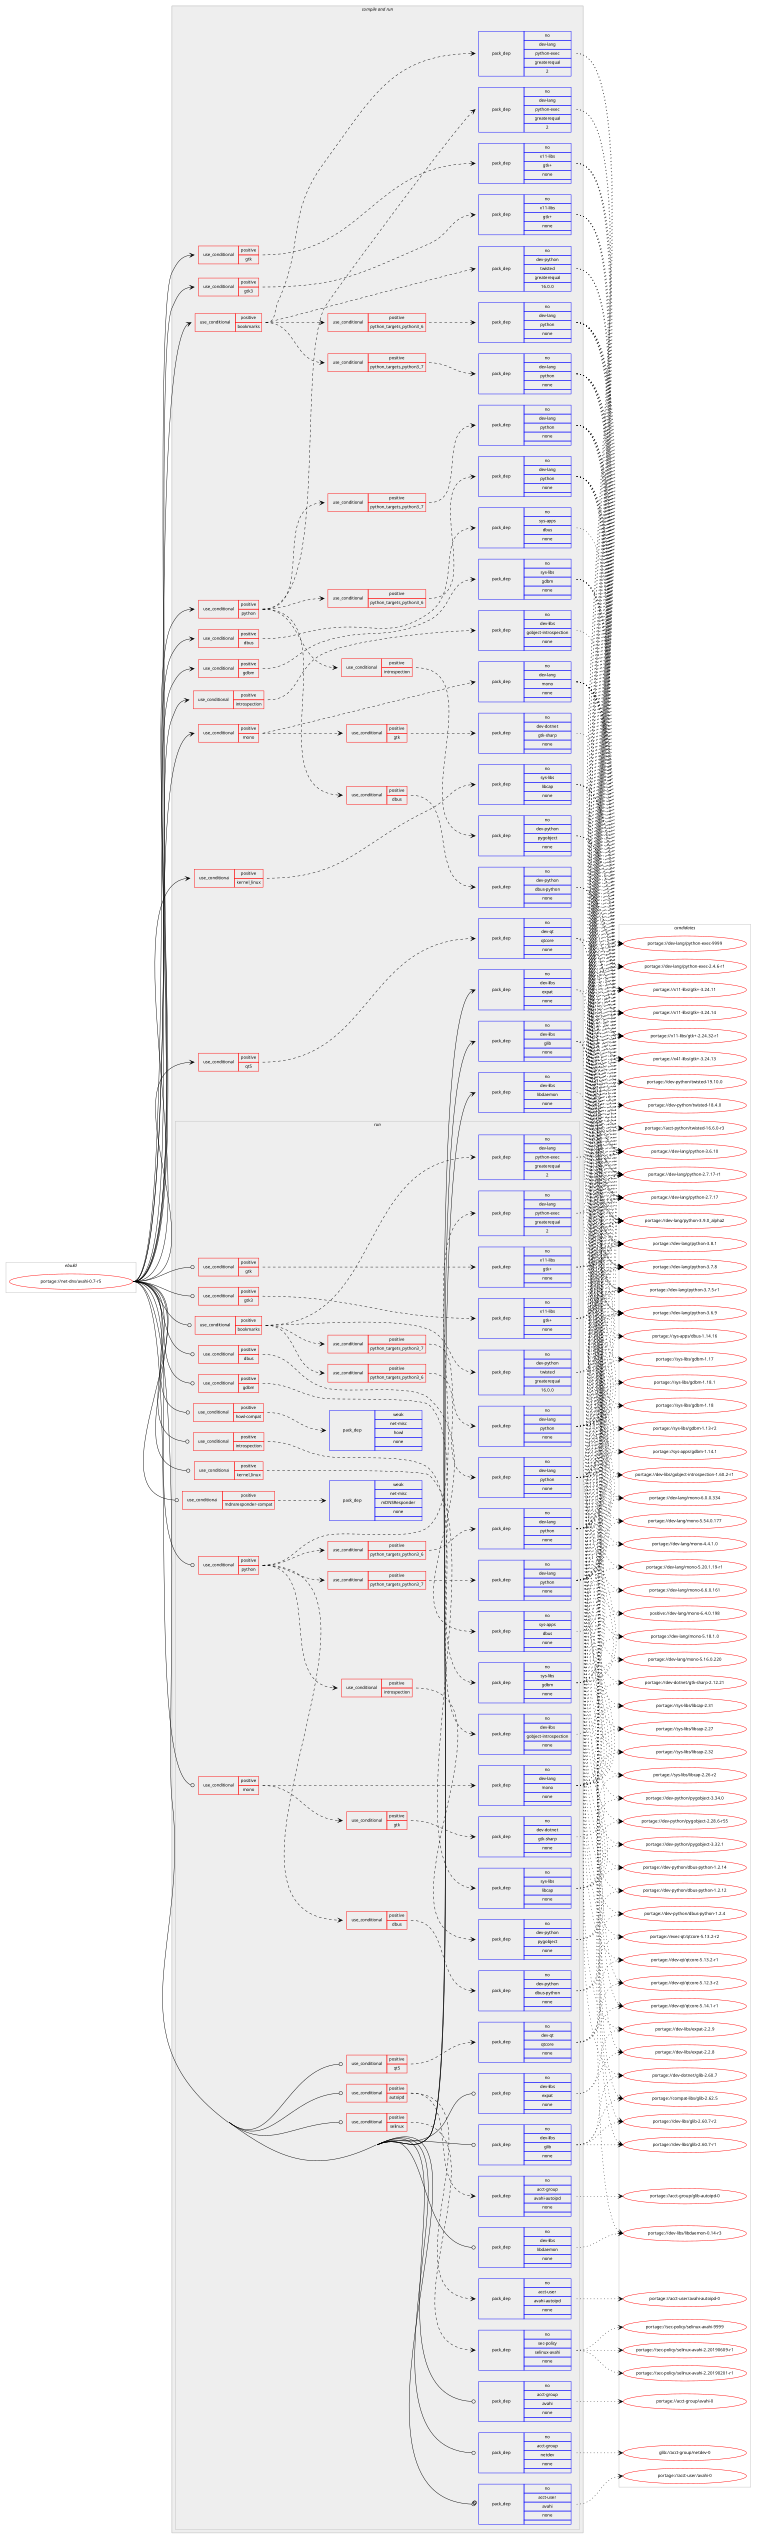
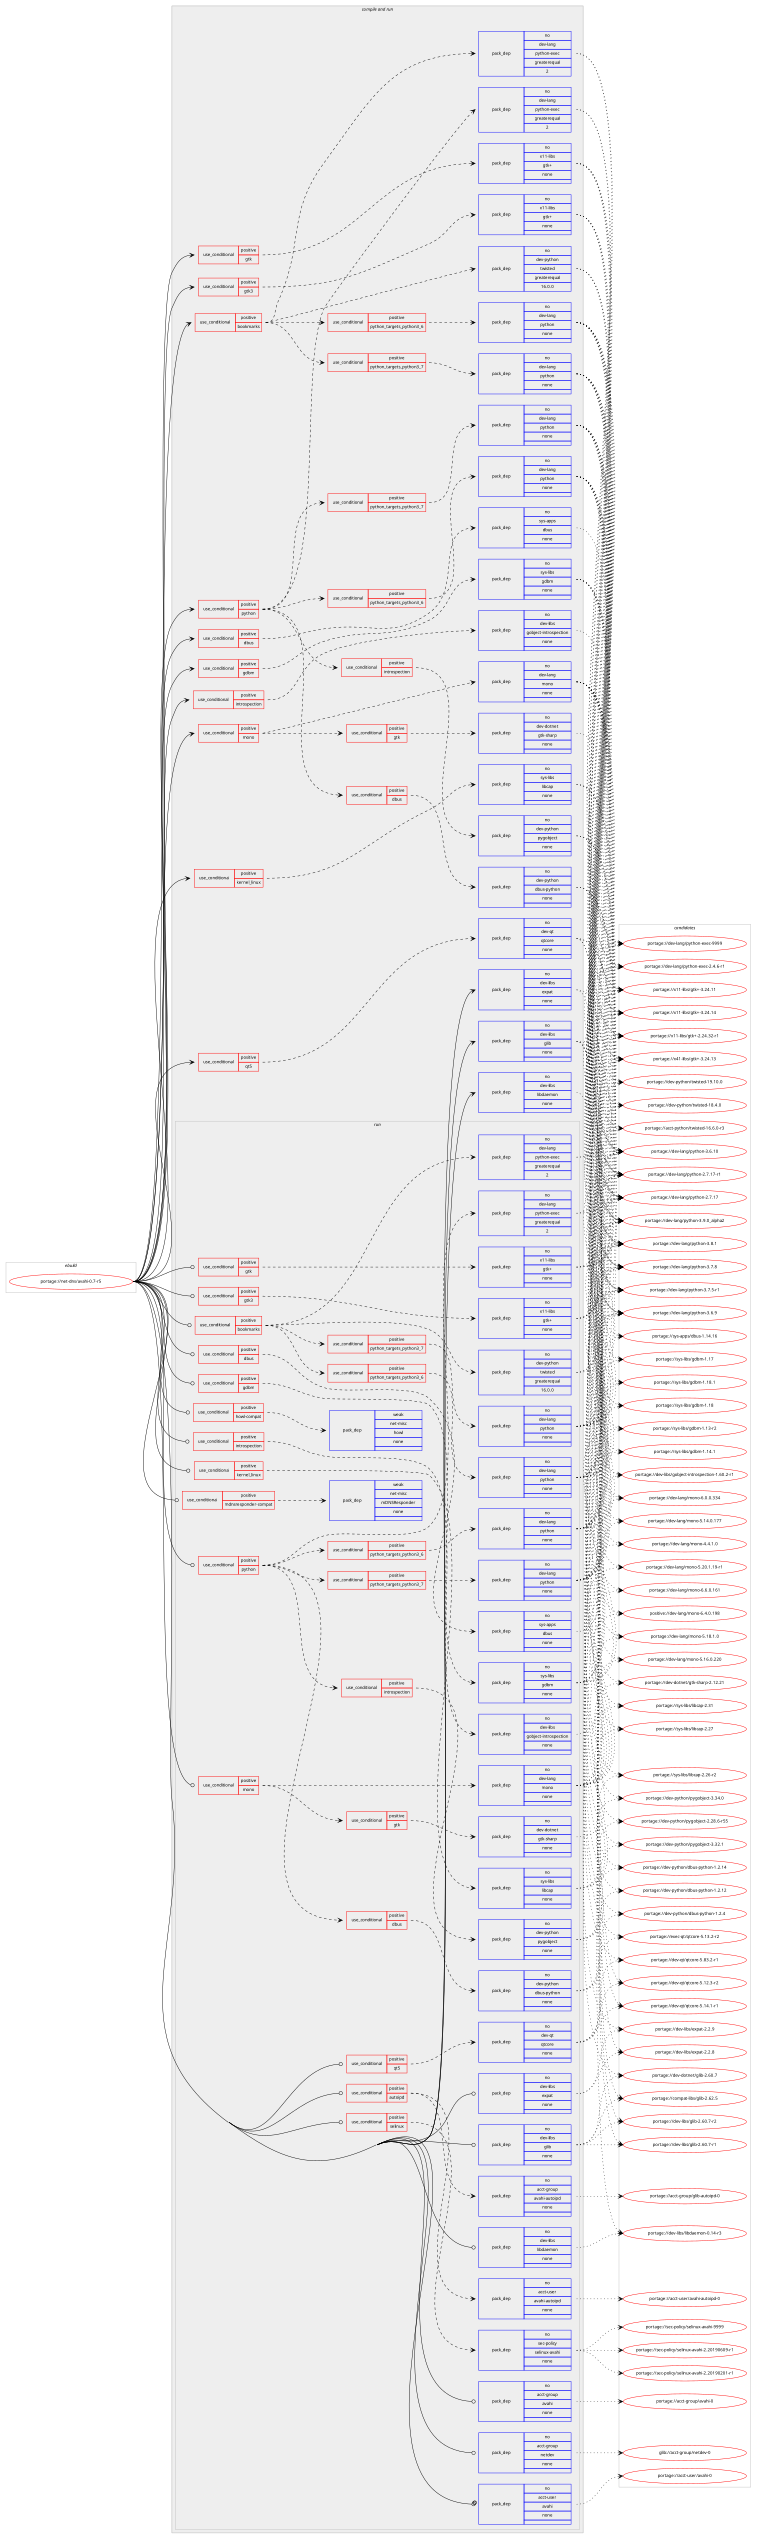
node "portage://sys-apps/gdbm-1.14.1": label "portage://sys-apps/gdbm-1.14.1" -> "portage://sys-libs/gdbm-1.14.1"
node "portage://dev-lang/mono-5.54.0.177": label "portage://dev-lang/mono-5.54.0.177" -> "portage://dev-lang/mono-5.14.0.177"
node "portage://sys-libs/libcap-2.32": removed
node "portage://dev-qt/qtcore-5.13.2-r1": label "portage://dev-qt/qtcore-5.13.2-r1" -> "portage://dev-qt/qtcore-5.83.2-r1"
